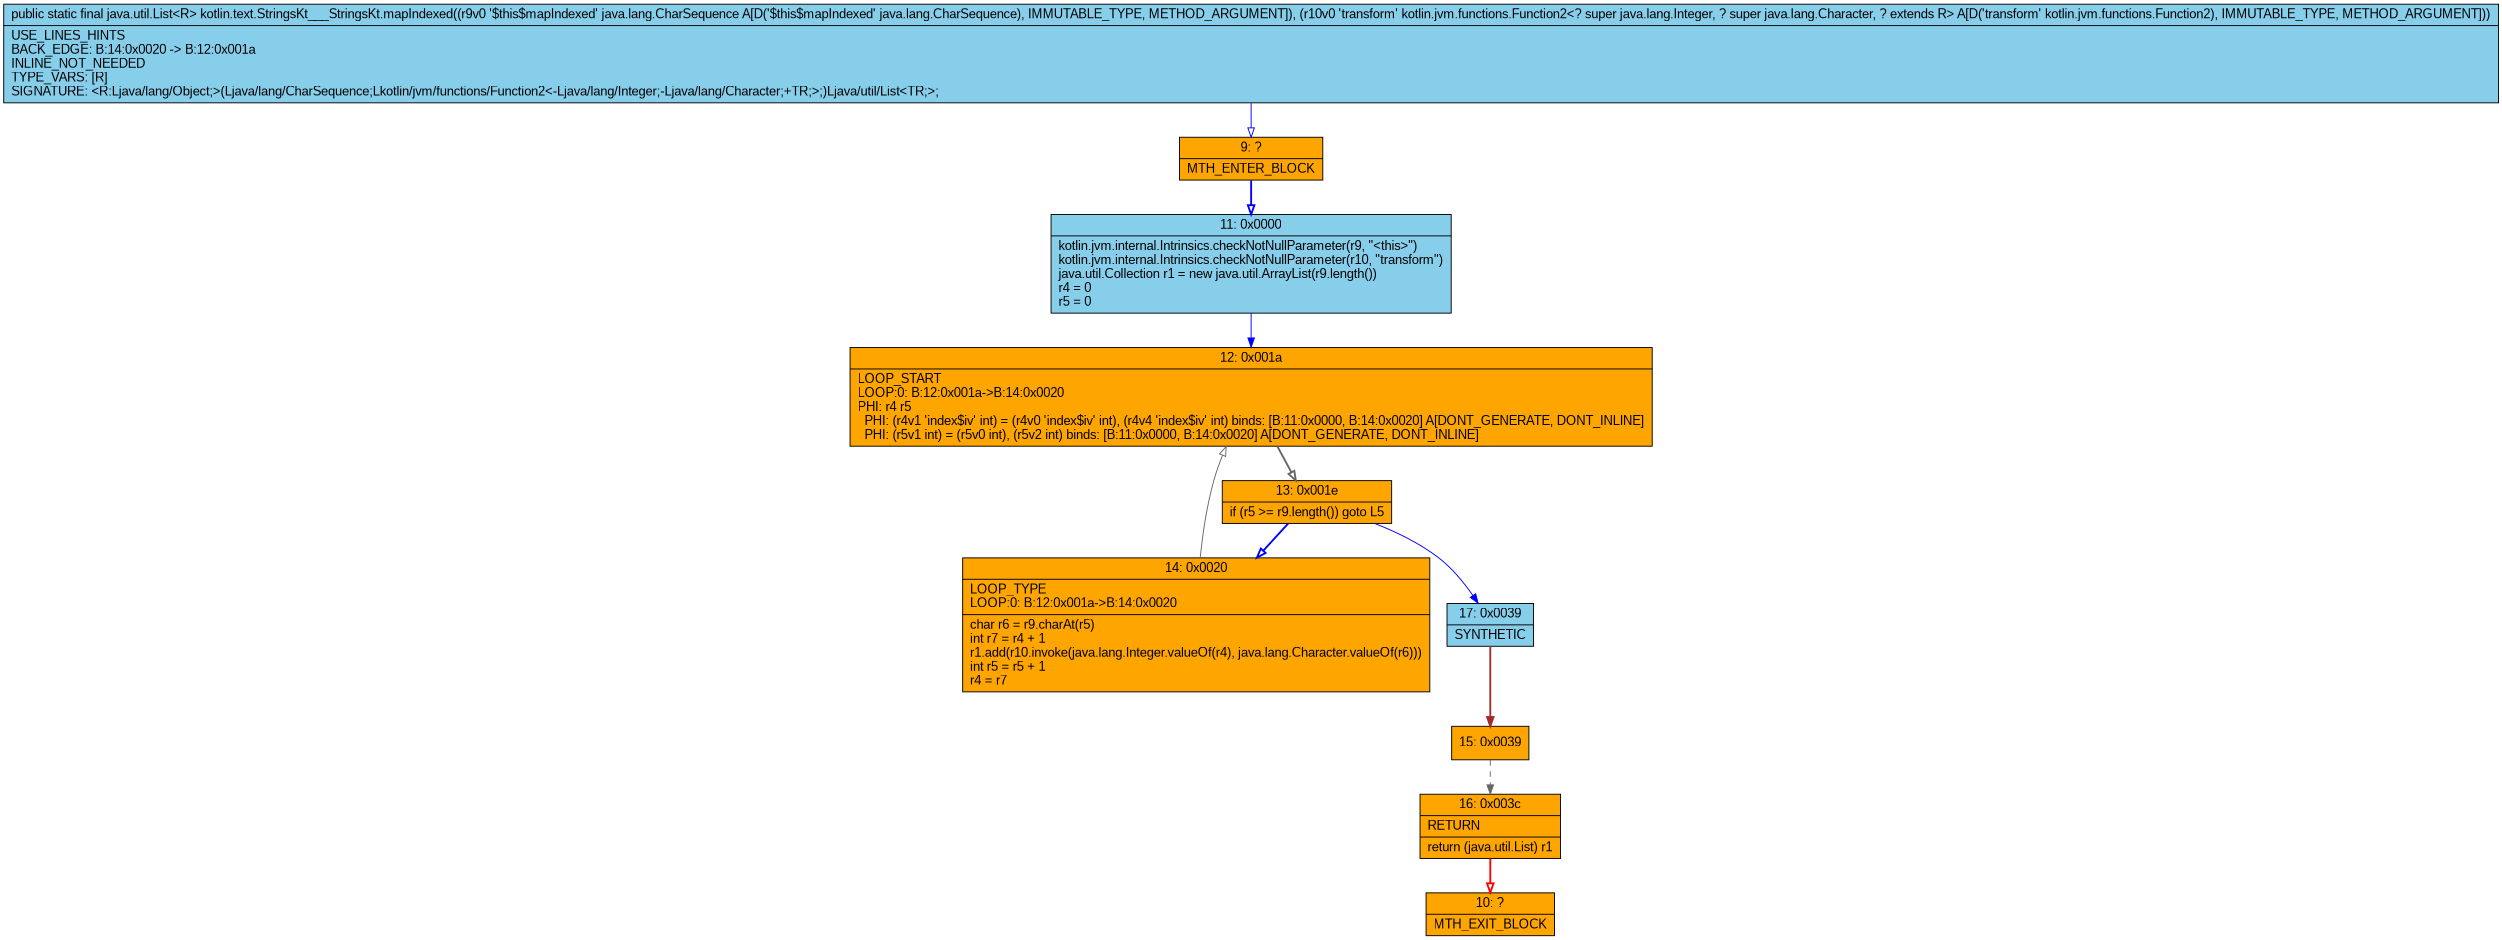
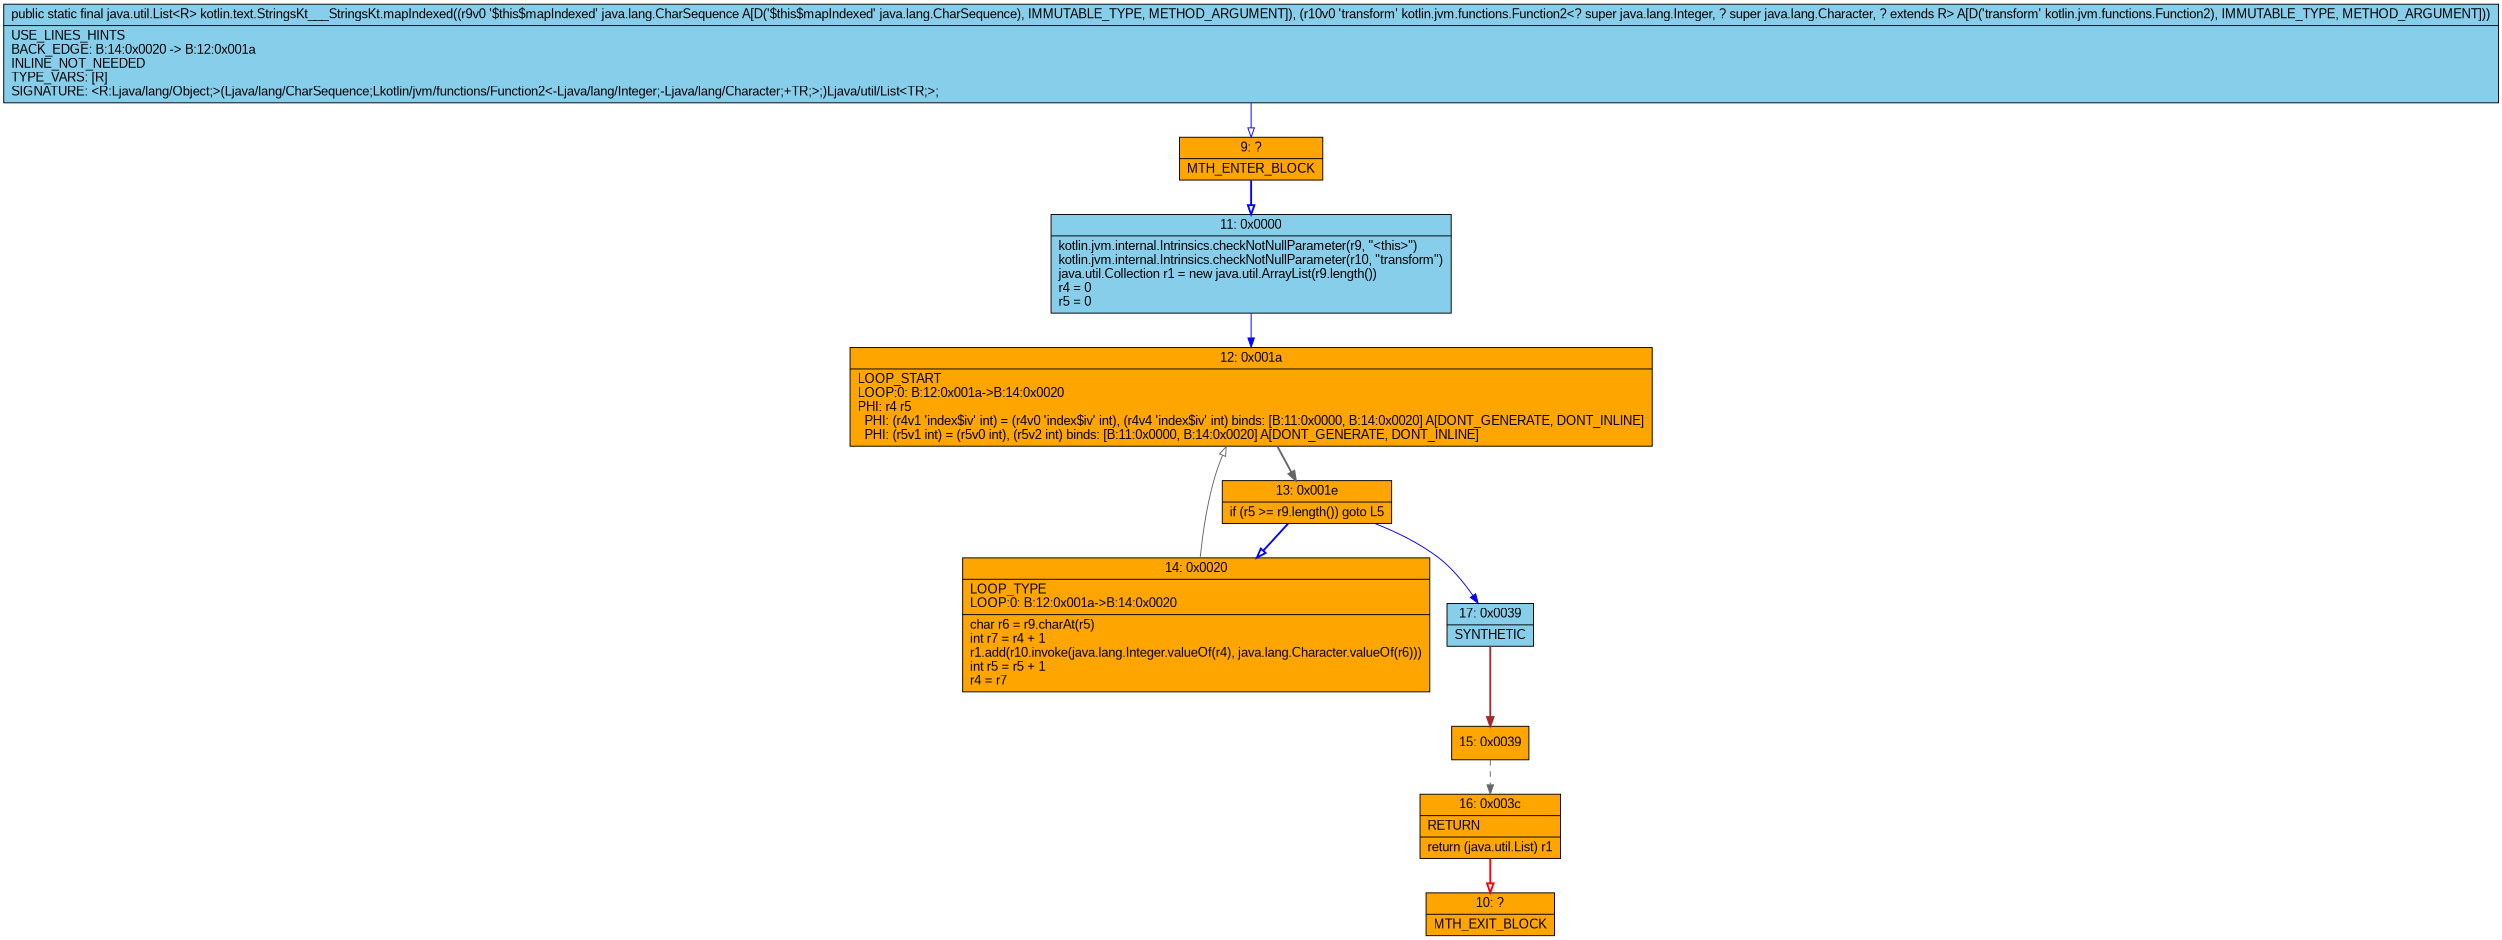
edge "12: 0x001a" -> "13: 0x001e": arrowhead onormal -> normal
